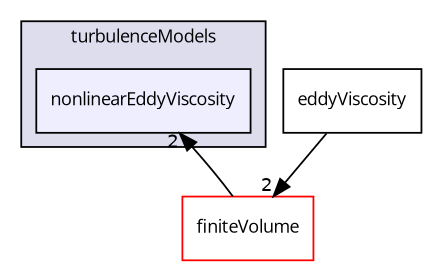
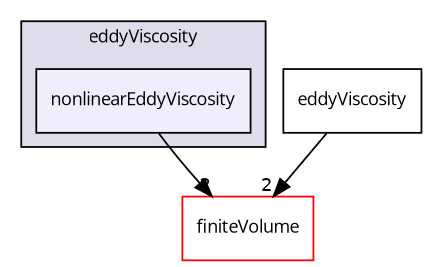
cluster "turbulenceModels": label "turbulenceModels" -> "eddyViscosity"
edge "finiteVolume" -> "nonlinearEddyViscosity": reversed
